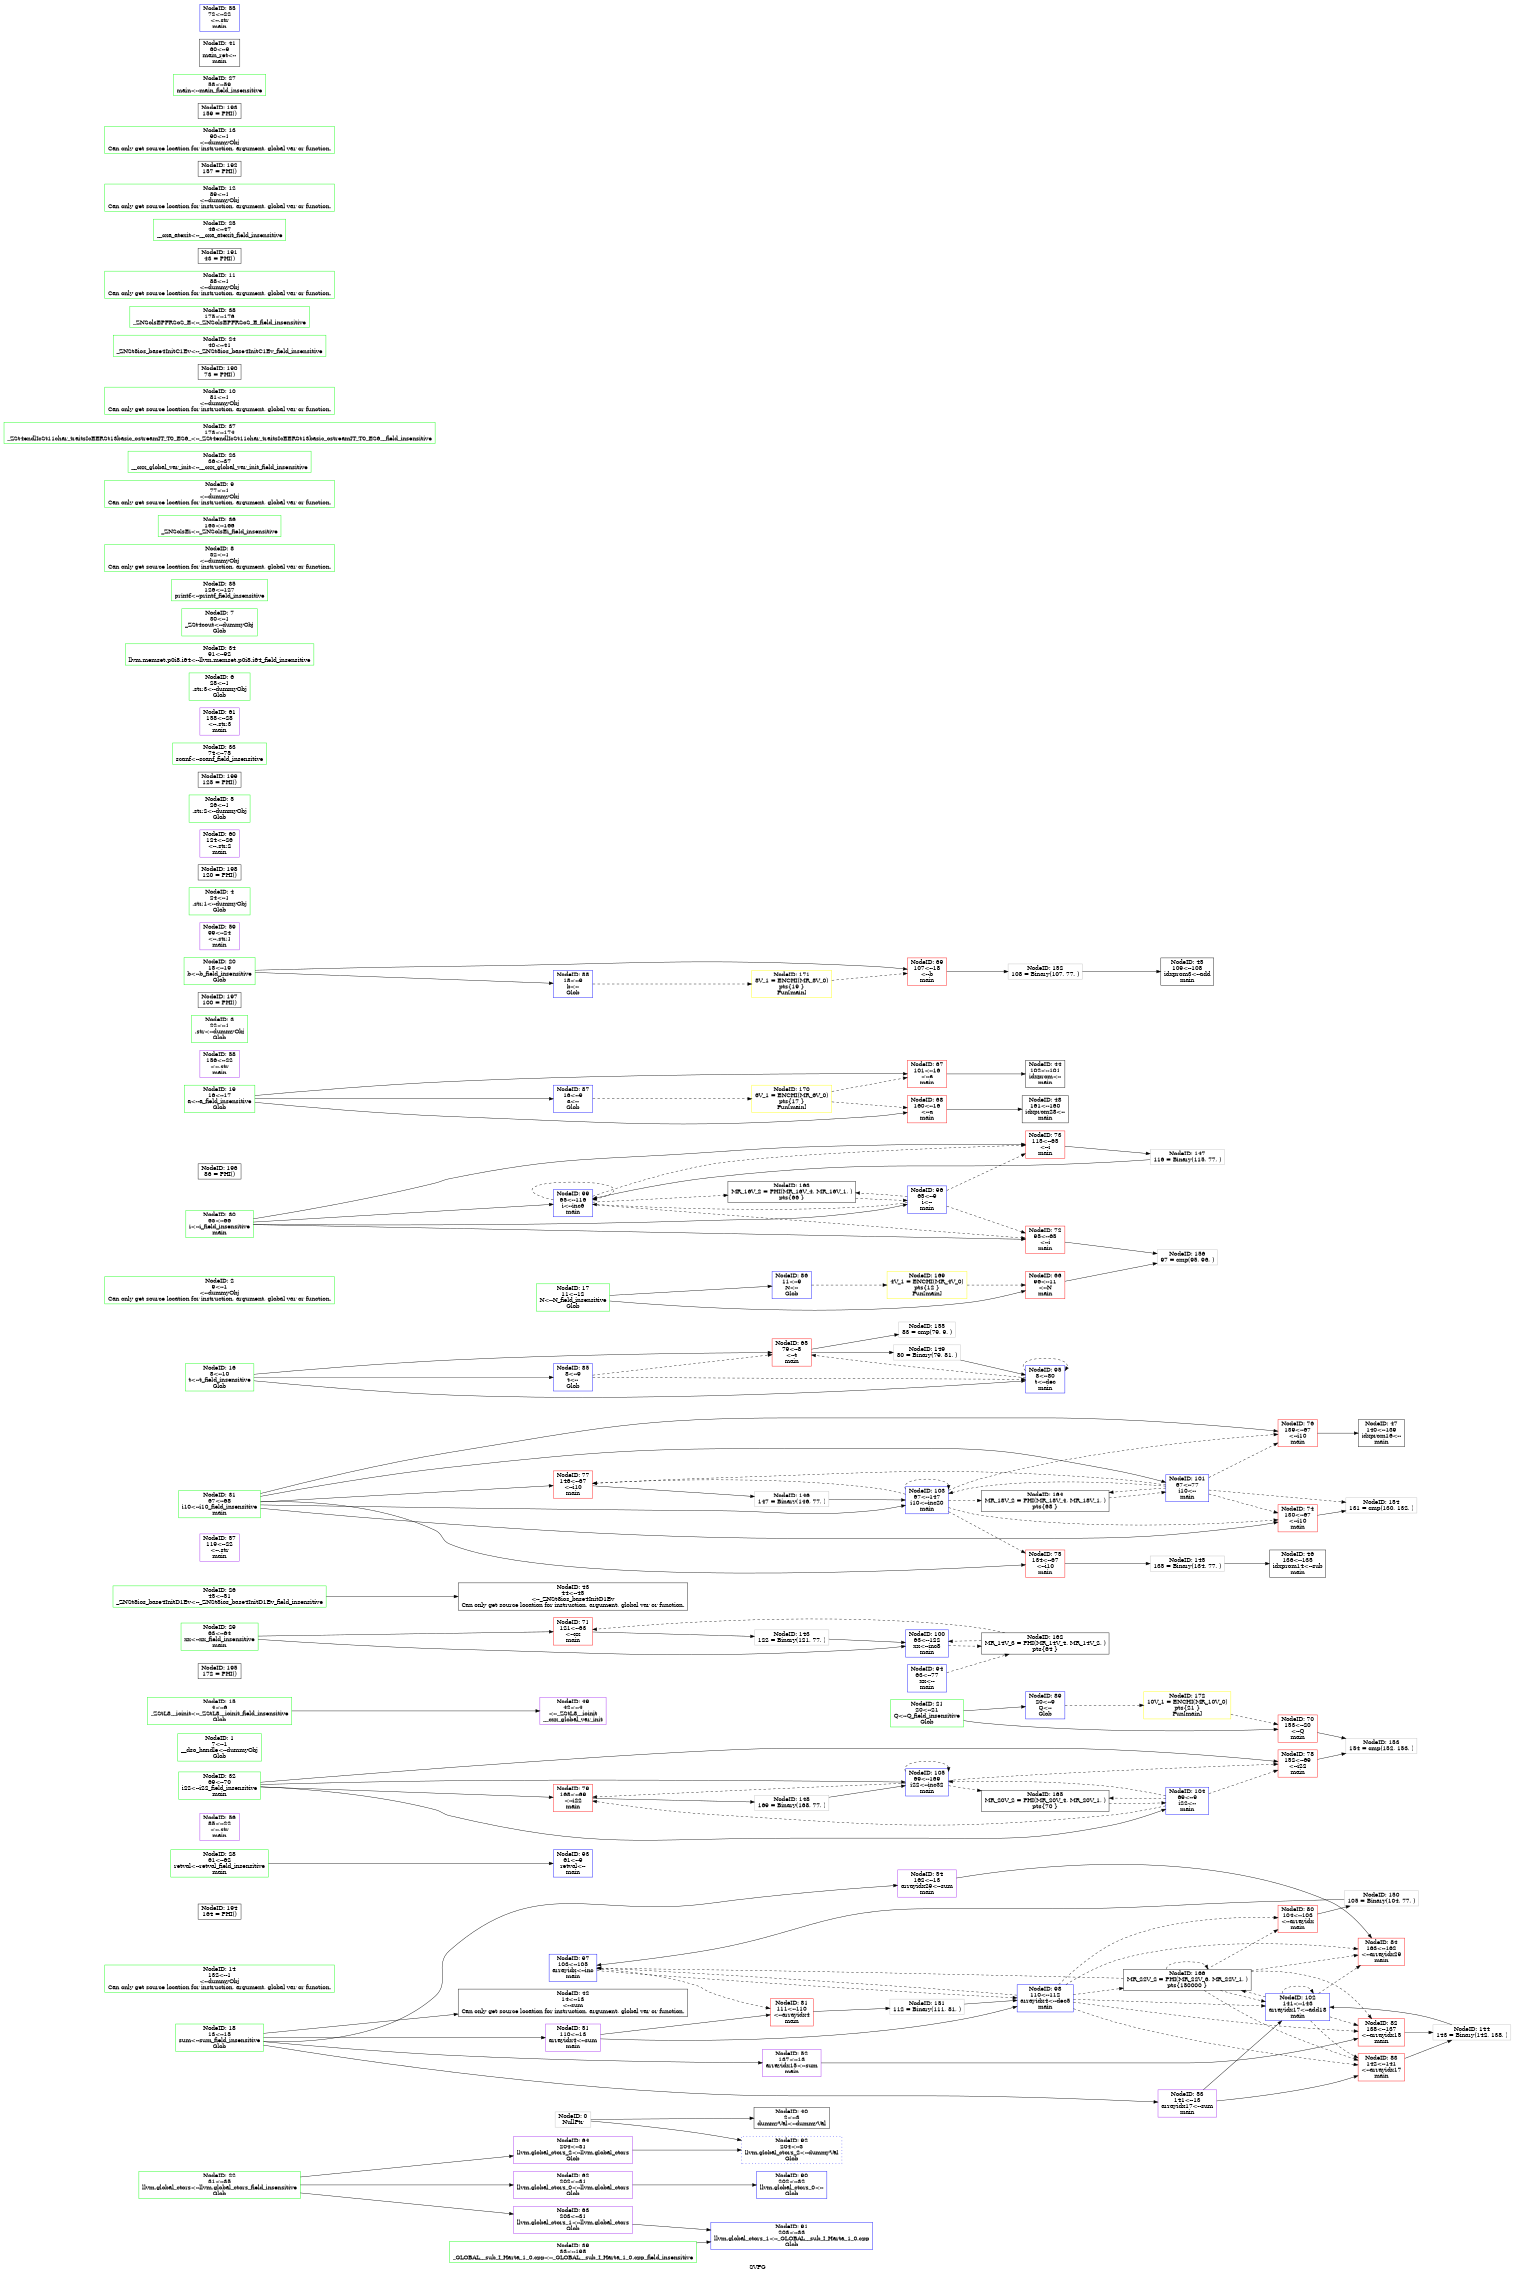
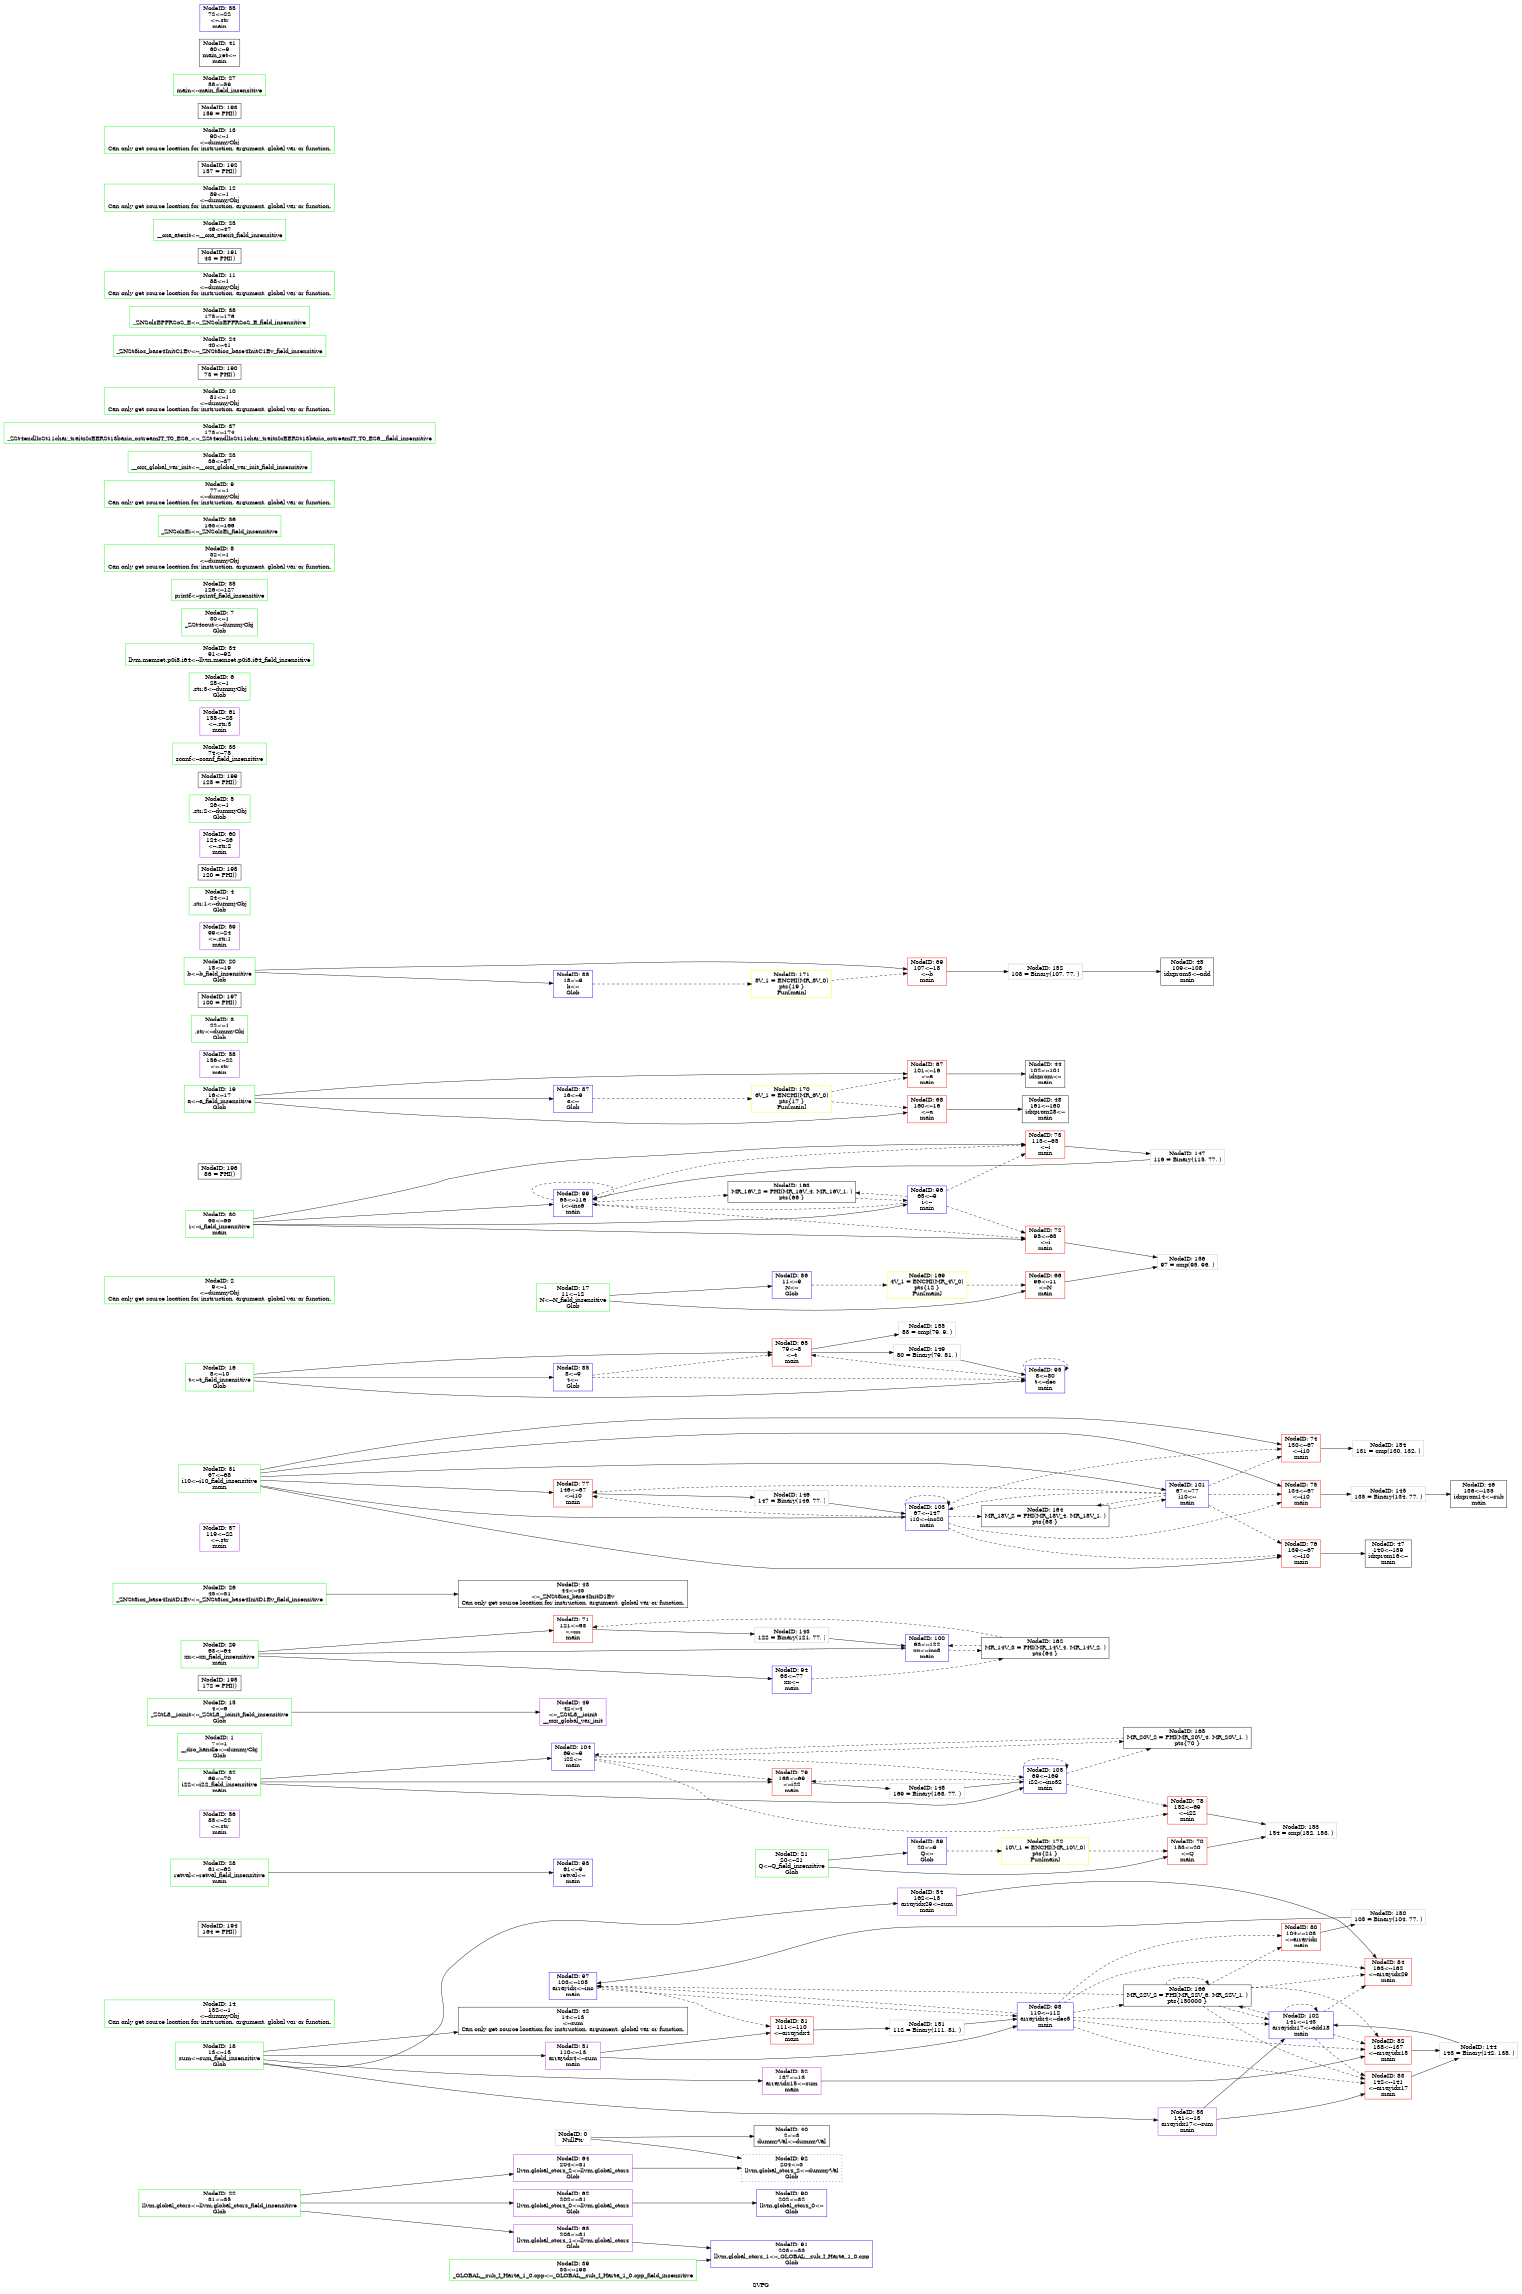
edge "NodeID: 101" -> "NodeID: 154": now "NodeID: 101" -> "NodeID: 75"
edge "NodeID: 29" -> "NodeID: 94": added
edge "NodeID: 32" -> "NodeID: 78": removed
